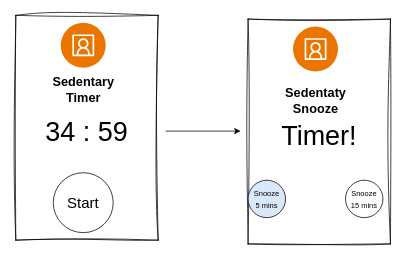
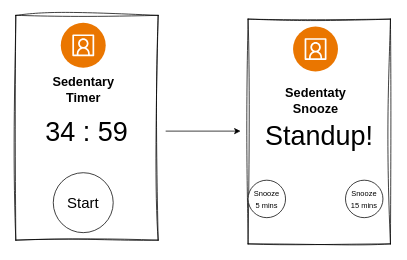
node "Timer!": label "Timer!" -> "Standup!"
node "Snooze 5 mins": fillcolor #dae8fc -> #ffffff
